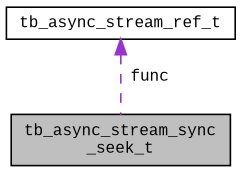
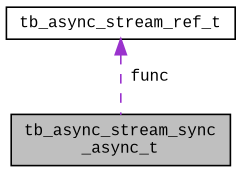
node "tb_async_stream_sync _seek_t": label "tb_async_stream_sync _seek_t" -> "tb_async_stream_sync _async_t"
